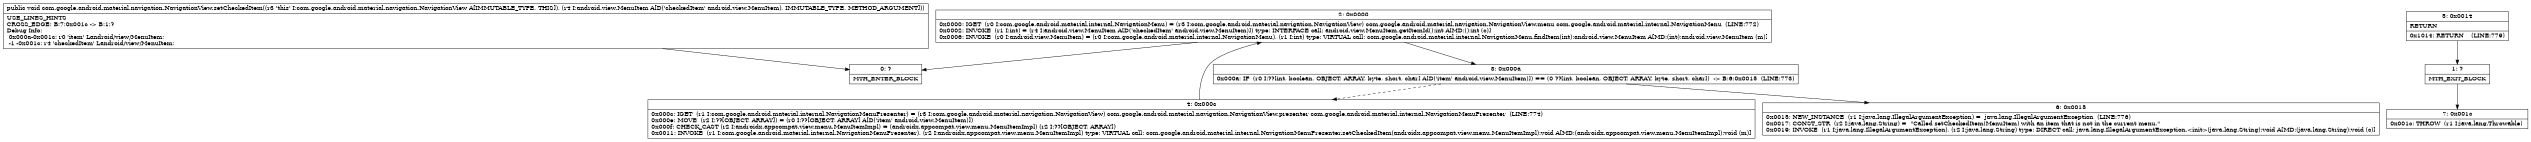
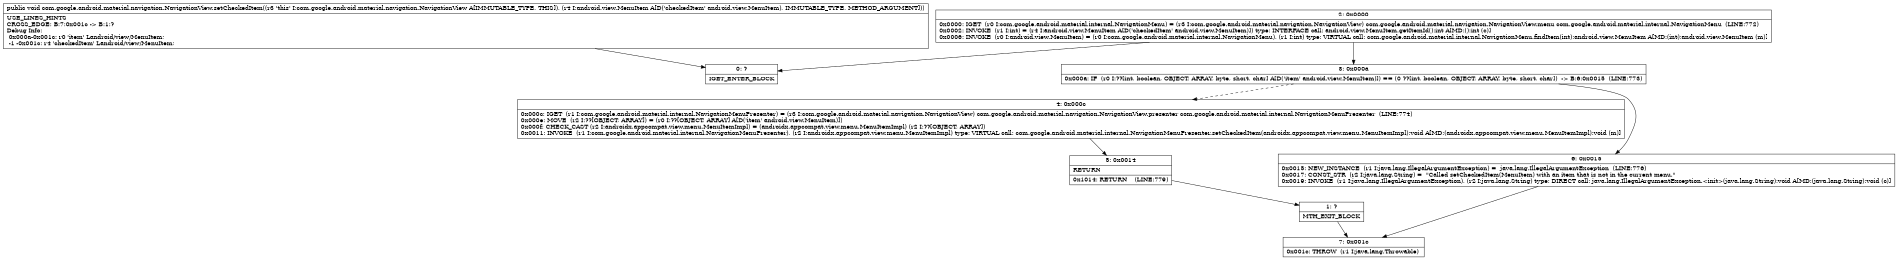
edge "4: 0x000c" -> "2: 0x0000": now "4: 0x000c" -> "5: 0x0014"
node "0: ?": text "MTH_ENTER_BLOCK" -> "IGET_ENTER_BLOCK"
edge "6: 0x0015" -> "7: 0x001c": added
